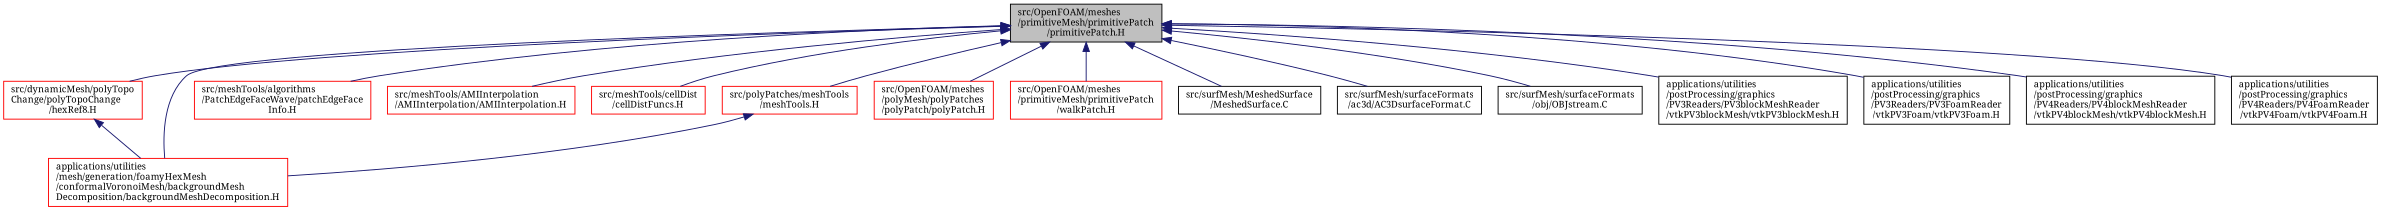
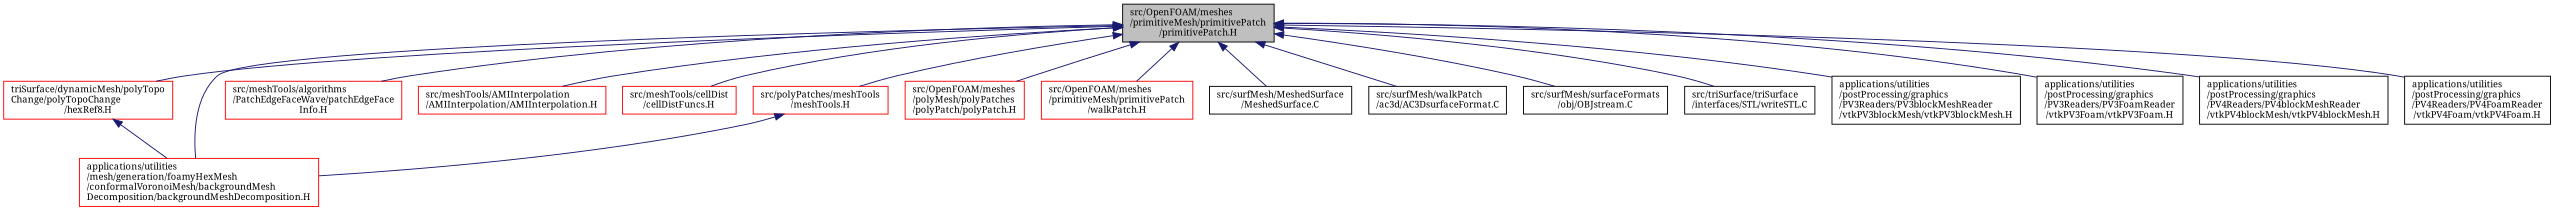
node "src/dynamicMesh/polyTopo Change/polyTopoChange /hexRef8.H": label "src/dynamicMesh/polyTopo Change/polyTopoChange /hexRef8.H" -> "triSurface/dynamicMesh/polyTopo Change/polyTopoChange /hexRef8.H"
node "src/surfMesh/surfaceFormats /ac3d/AC3DsurfaceFormat.C": label "src/surfMesh/surfaceFormats /ac3d/AC3DsurfaceFormat.C" -> "src/surfMesh/walkPatch /ac3d/AC3DsurfaceFormat.C"
node "src/triSurface/triSurface /interfaces/STL/writeSTL.C": added
